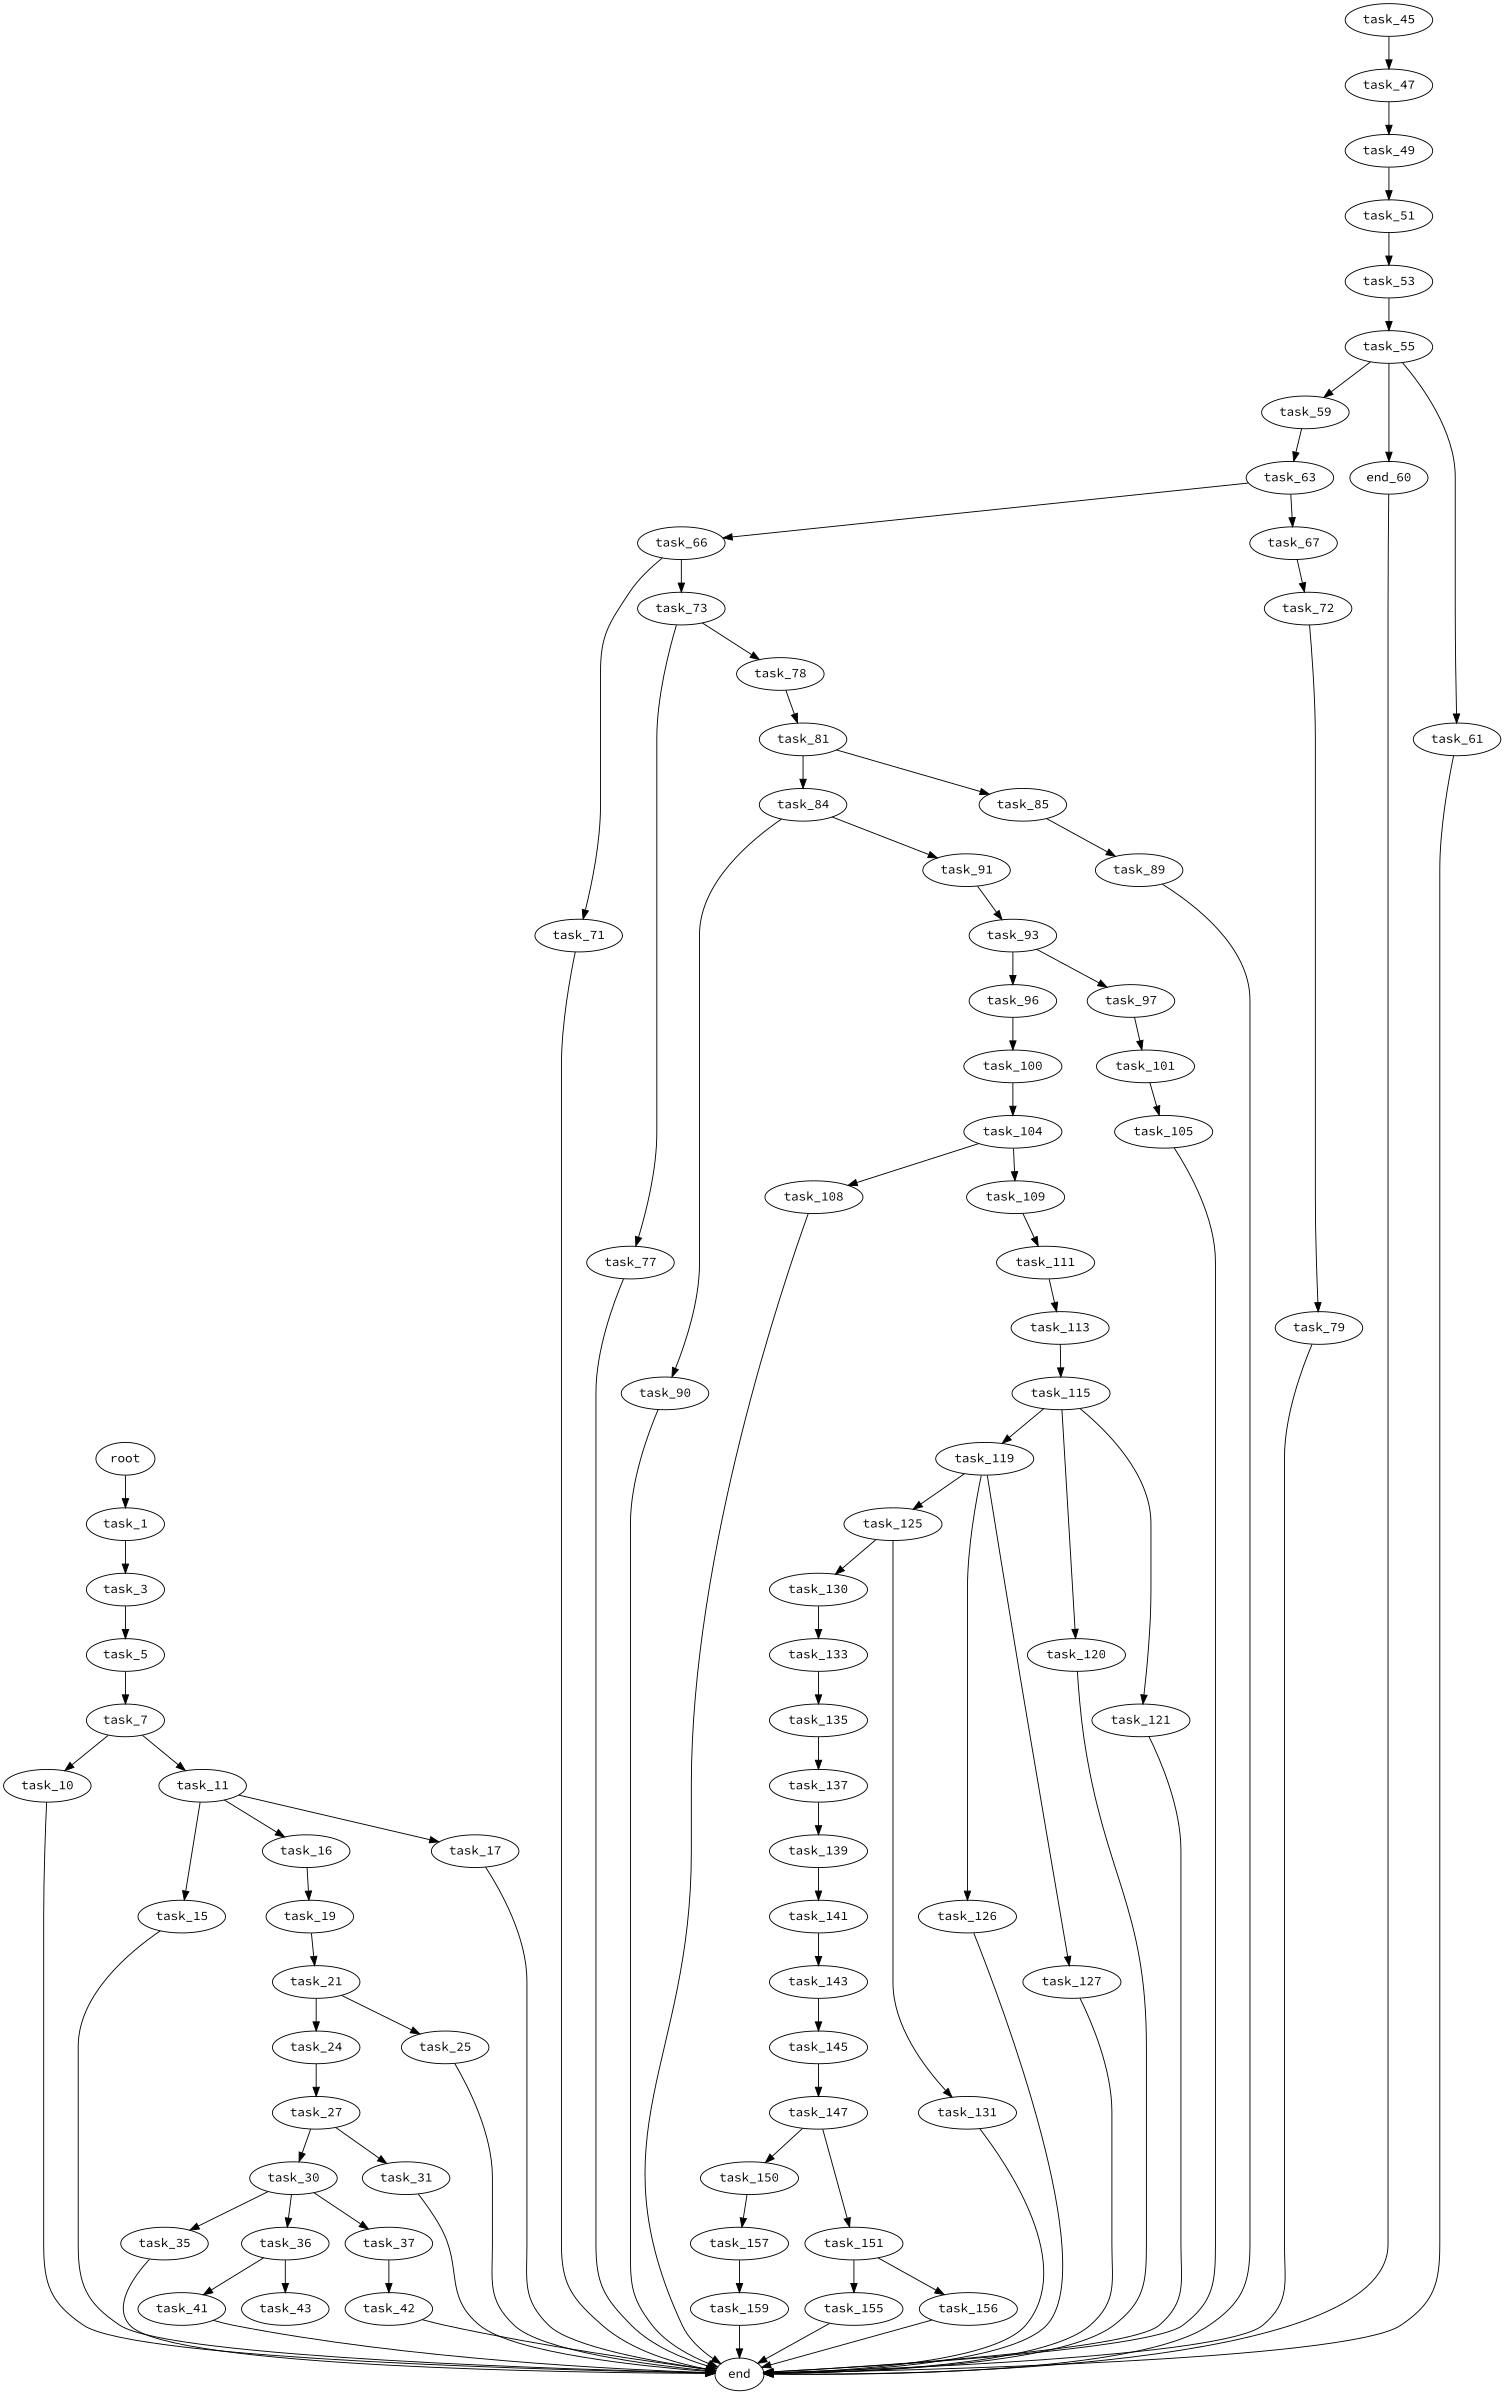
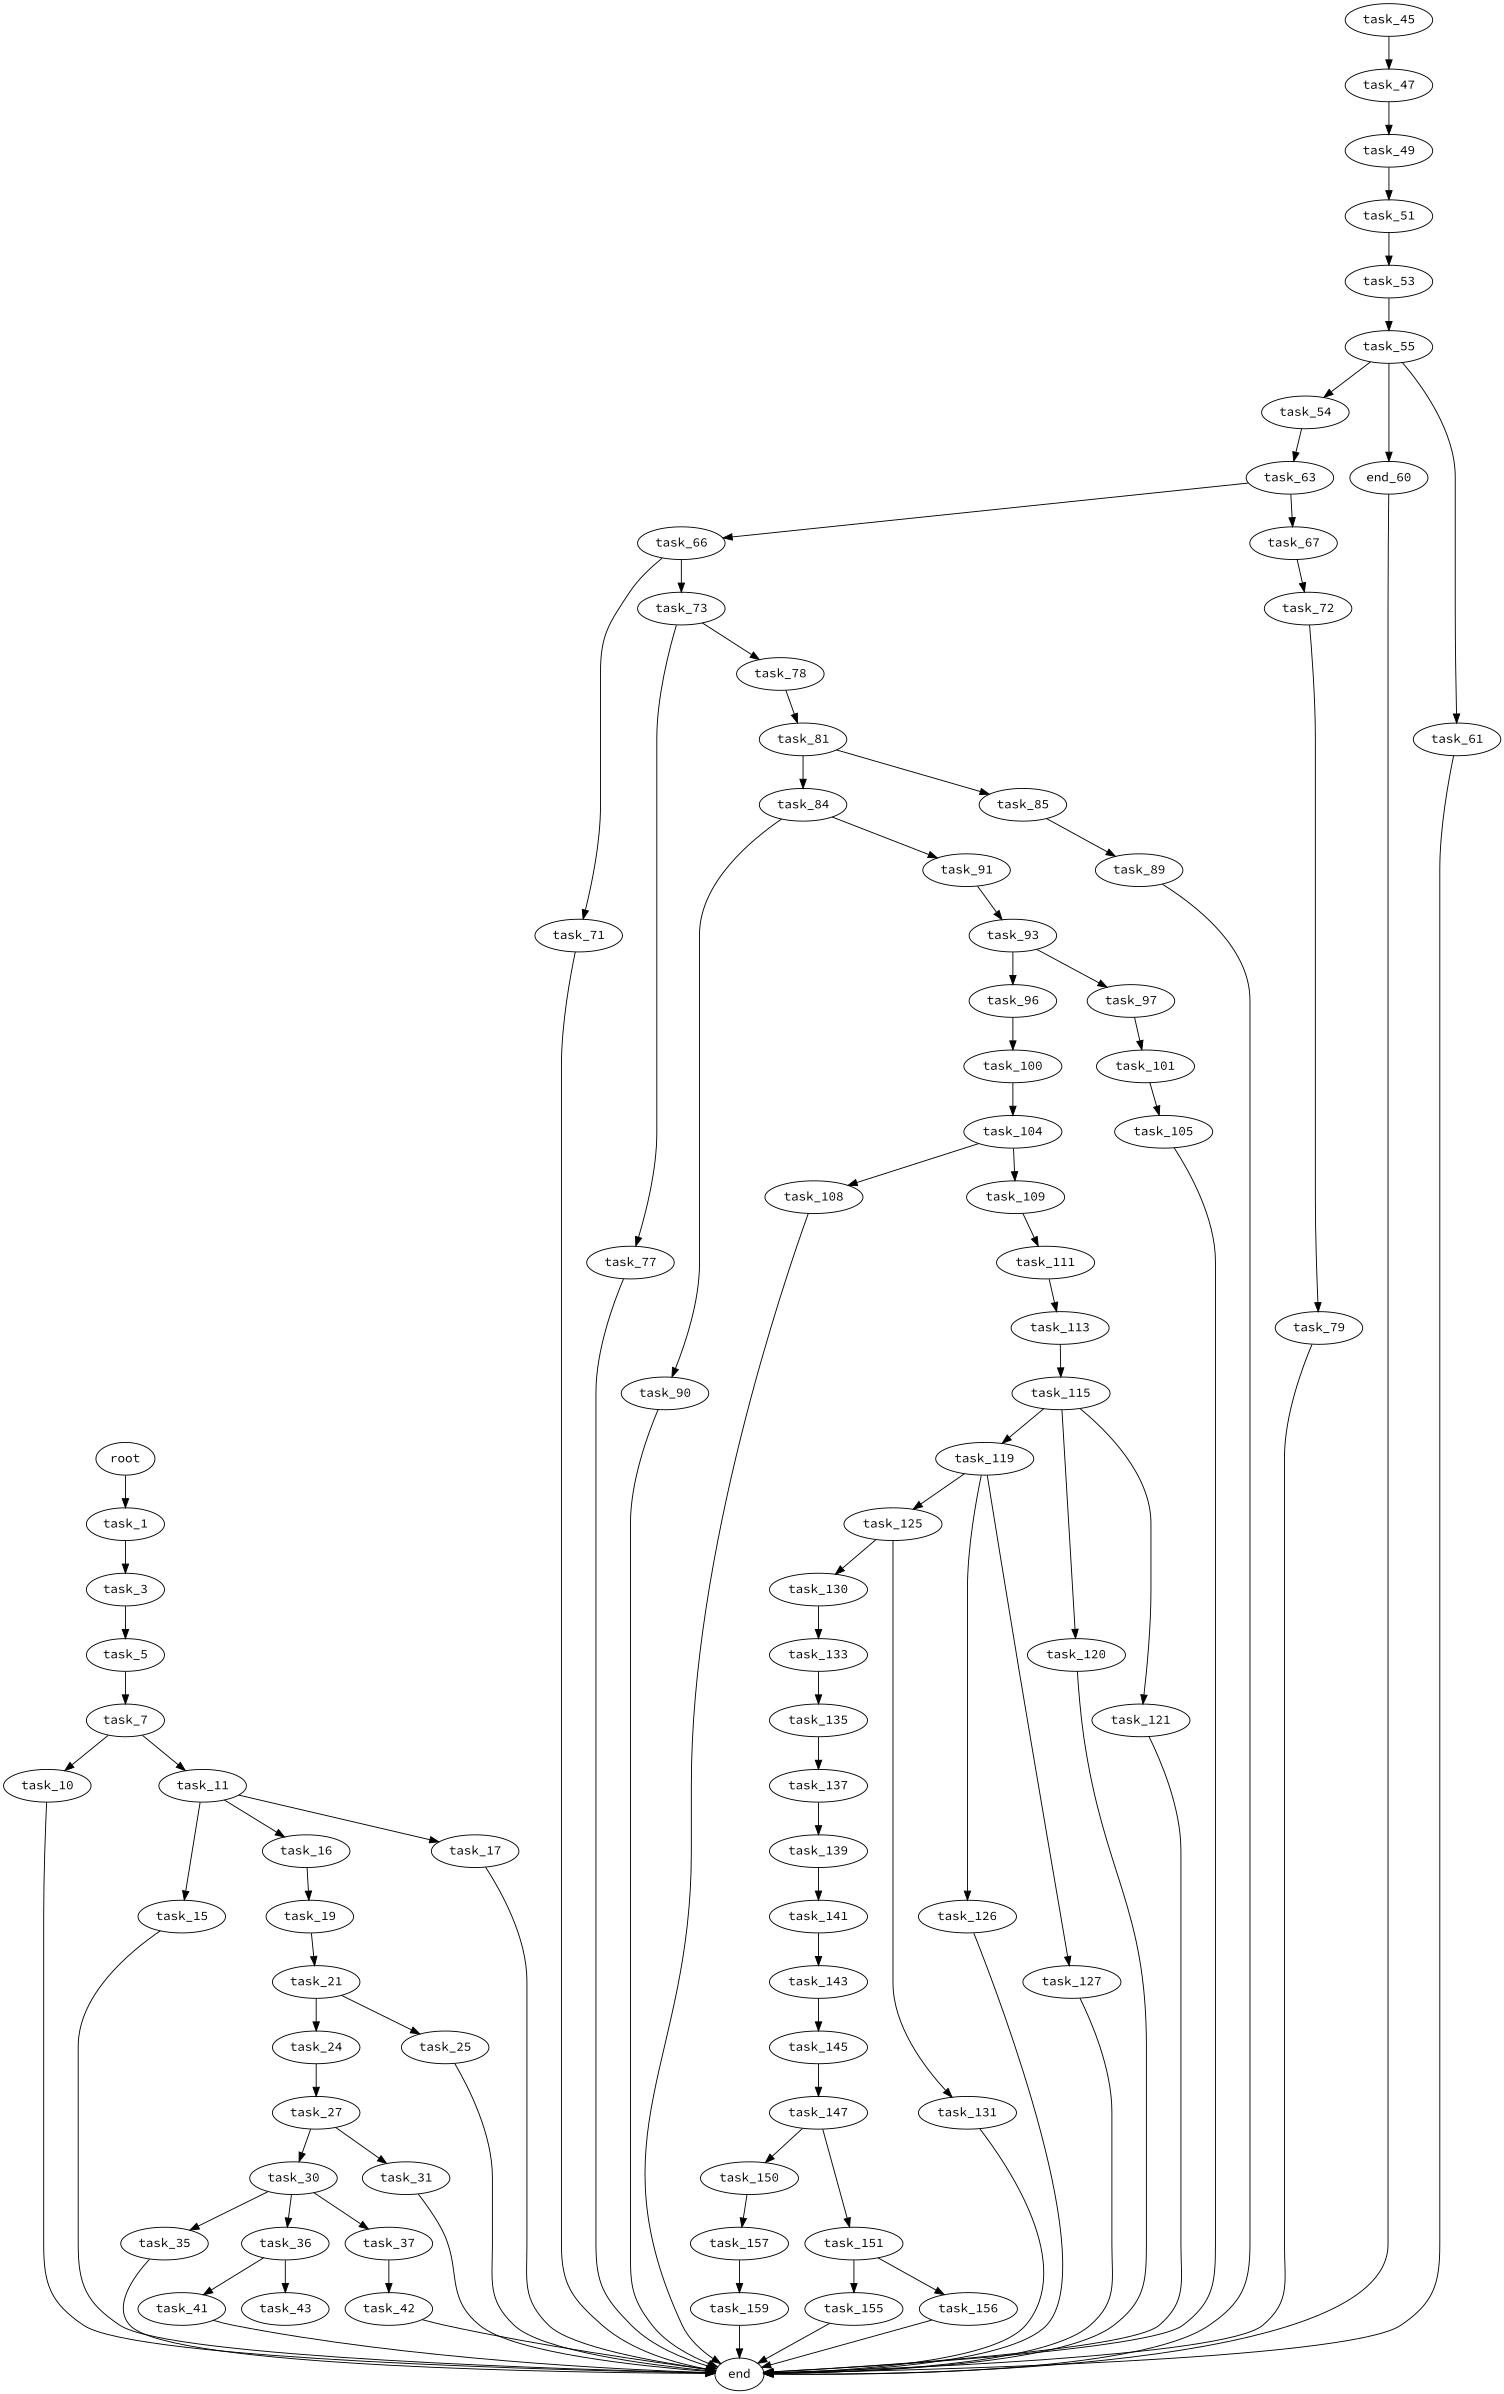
node "task_59": label "task_59" -> "task_54"
